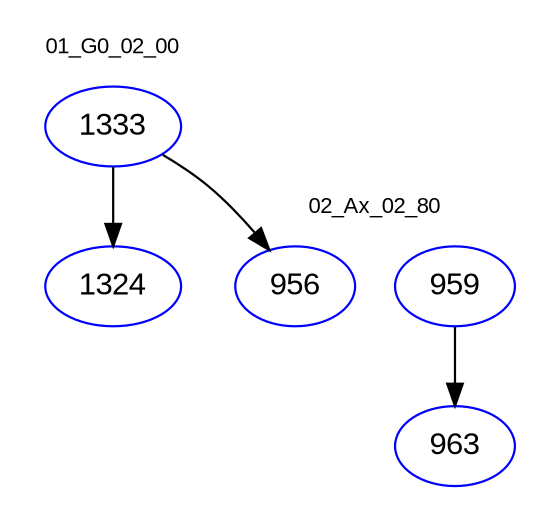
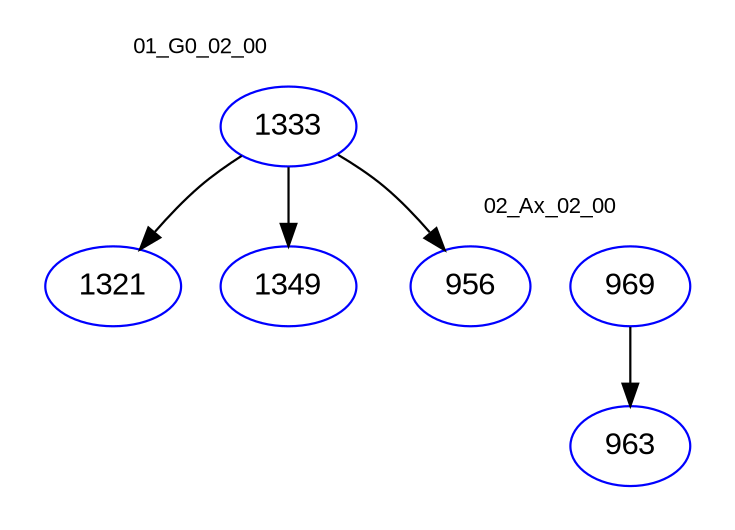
cluster "02_Ax_02_80": label "02_Ax_02_80" -> "02_Ax_02_00"
node "1324": label "1324" -> "1321"
node "1349": added
node "959": label "959" -> "969"
